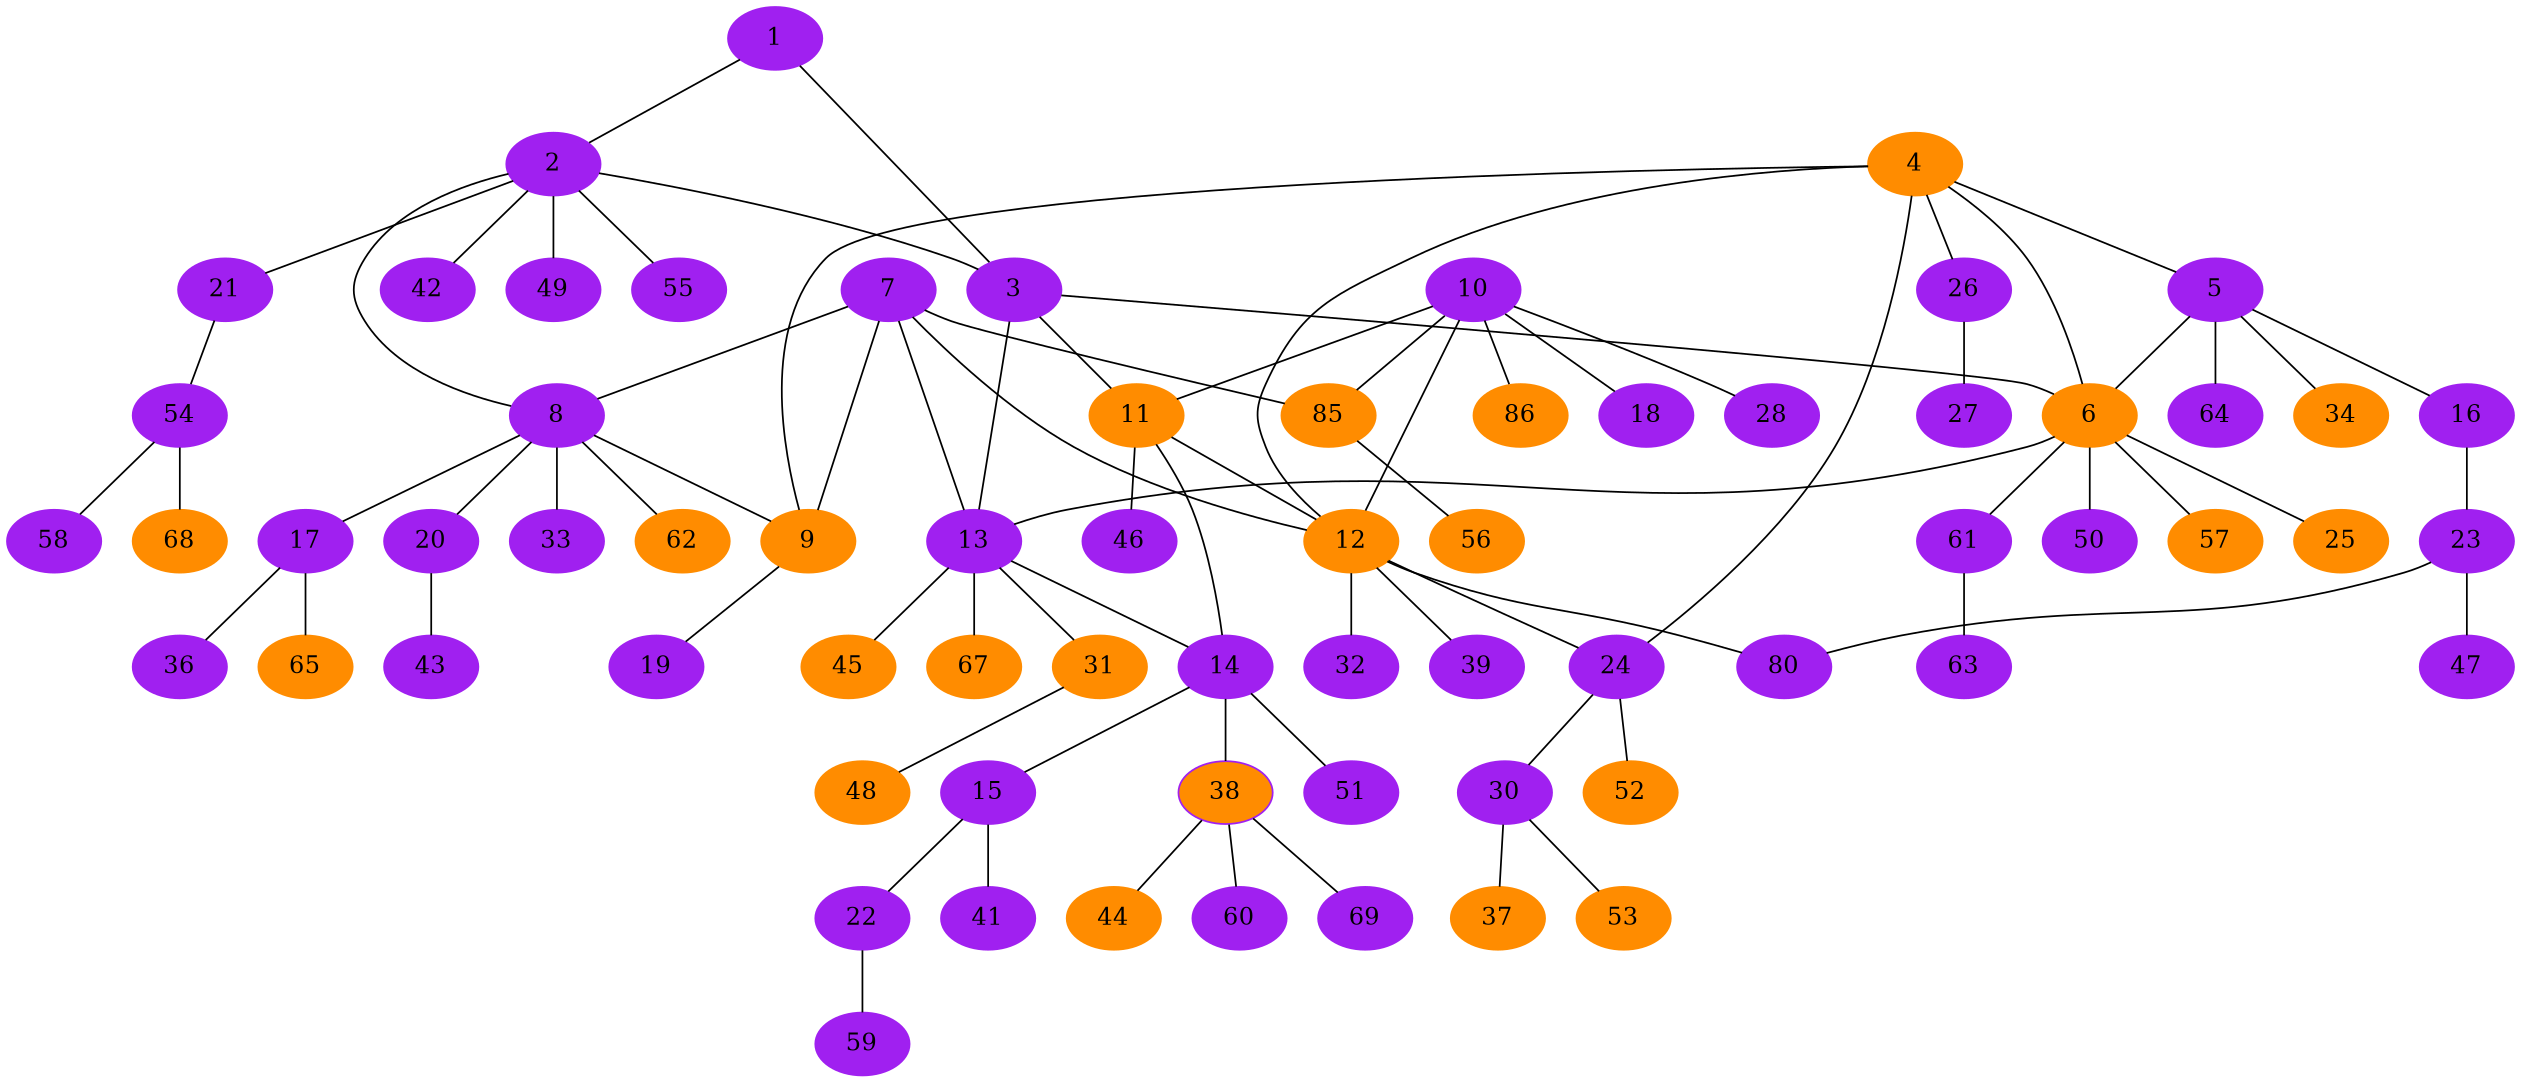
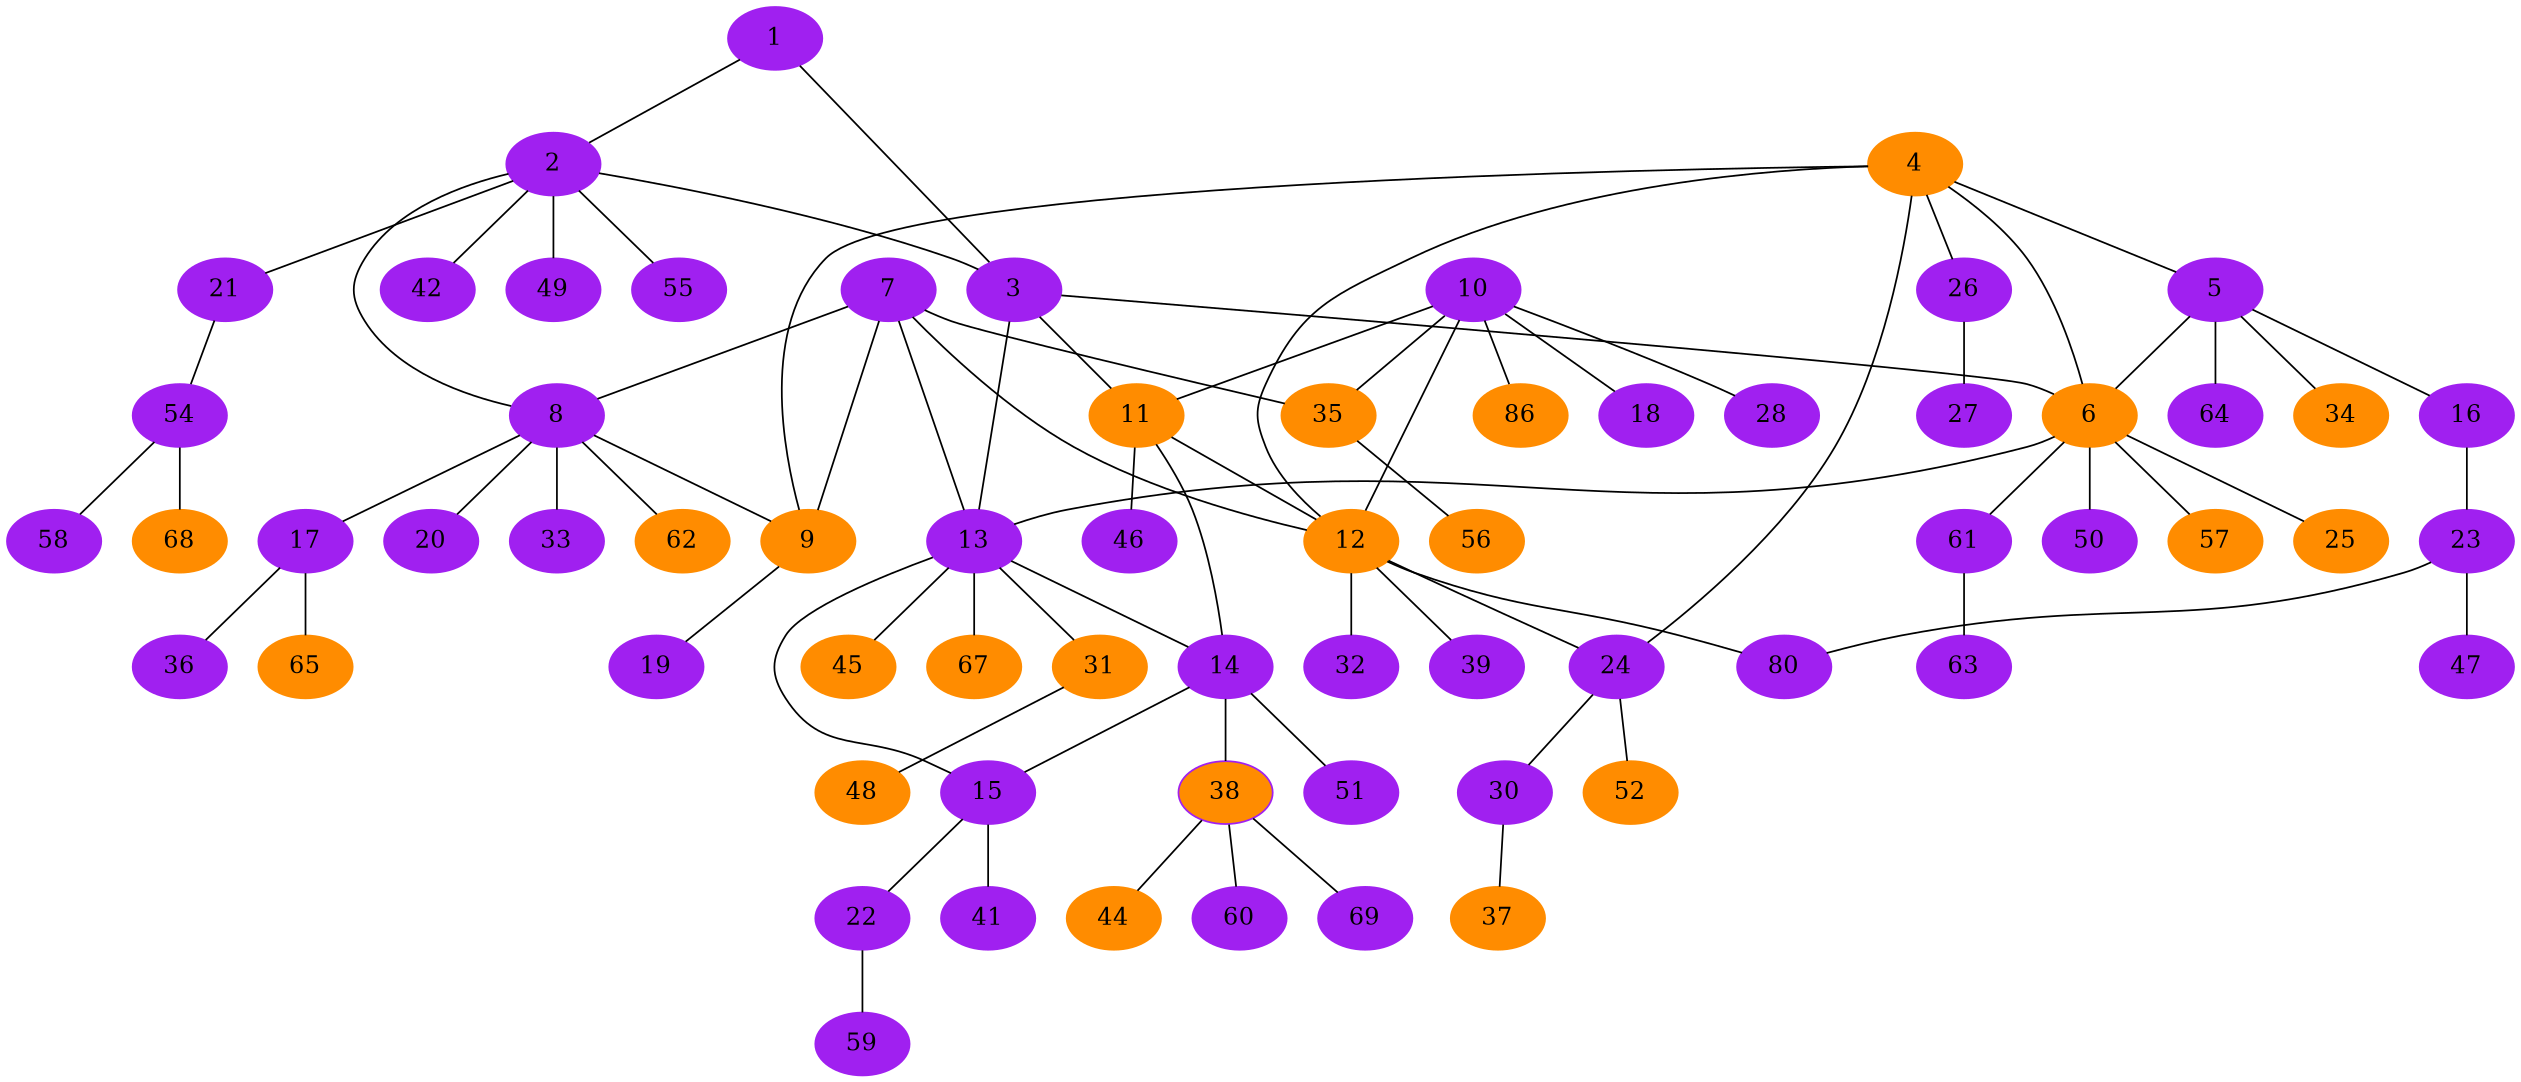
node "85": label "85" -> "35"
node "43": removed
edge "13" -- "15": added
node "53": removed
